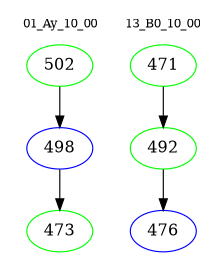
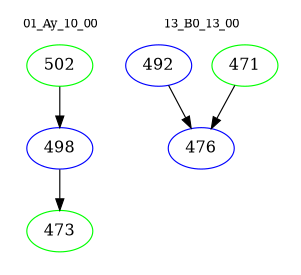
cluster "13_B0_10_00": label "13_B0_10_00" -> "13_B0_13_00"
edge "471" -> "492": now "471" -> "476"
node "492": color green -> blue
